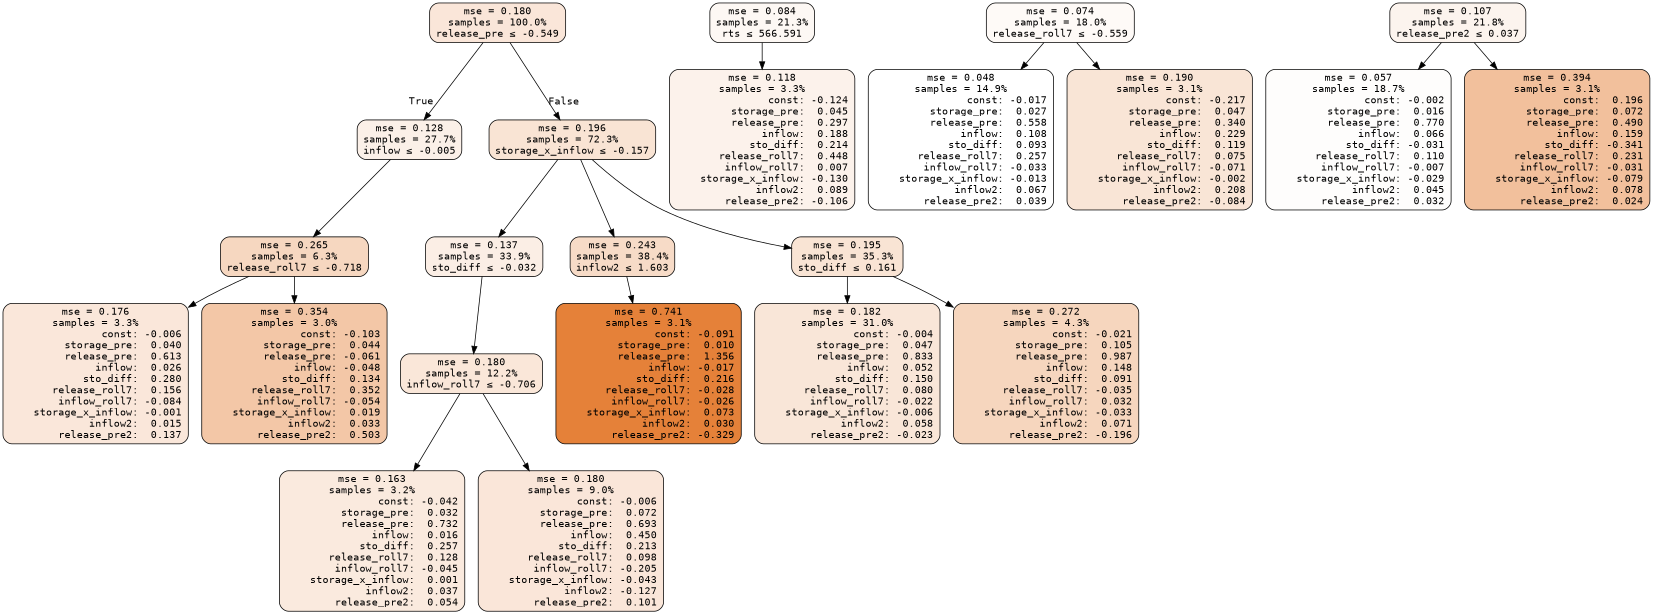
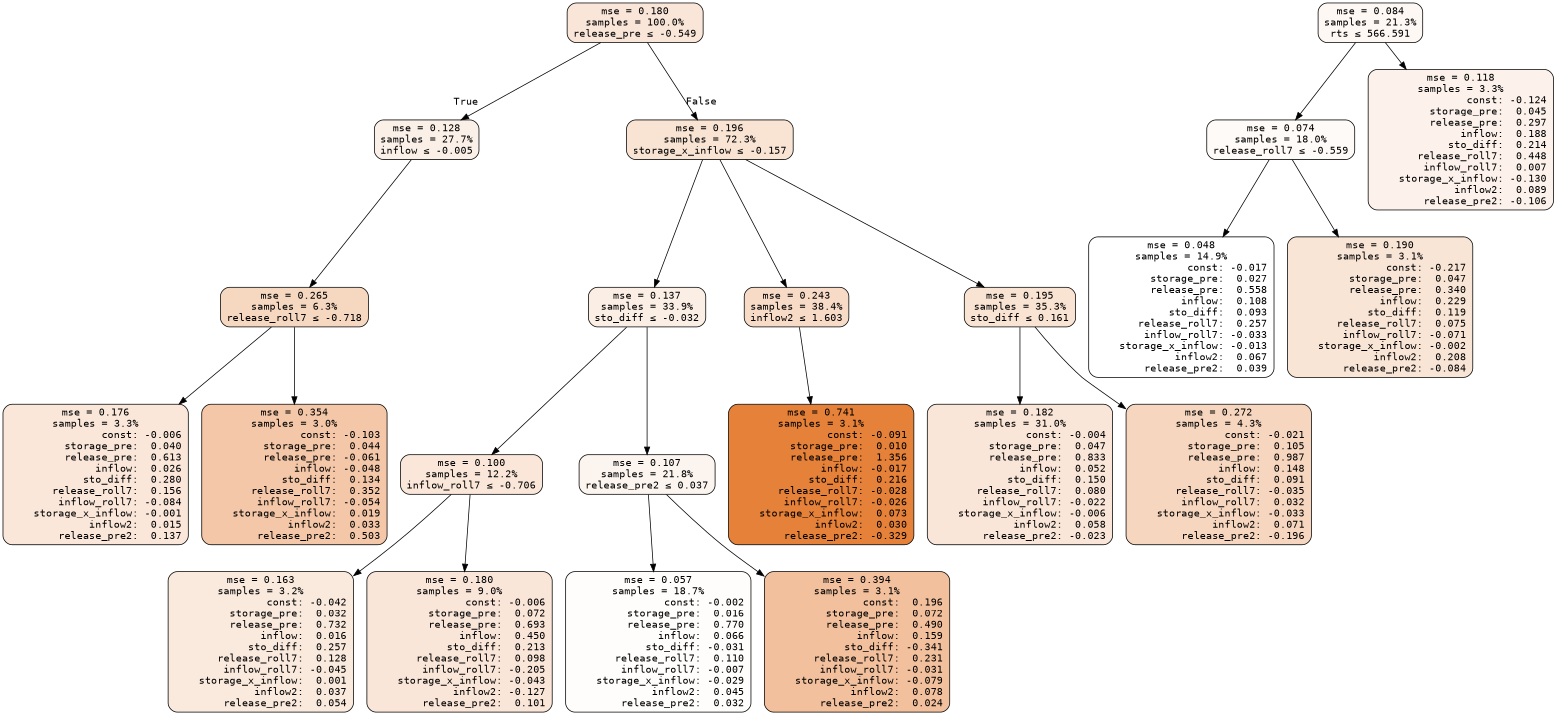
edge "mse = 0.084 samples = 21.3% rts ≤ 566.591" -> "mse = 0.074 samples = 18.0% release_roll7 ≤ -0.559": added
node "mse = 0.180 samples = 12.2% inflow_roll7 ≤ -0.706": label "mse = 0.180 samples = 12.2% inflow_roll7 ≤ -0.706" -> "mse = 0.100 samples = 12.2% inflow_roll7 ≤ -0.706"
edge "mse = 0.137 samples = 33.9% sto_diff ≤ -0.032" -> "mse = 0.107 samples = 21.8% release_pre2 ≤ 0.037": added
